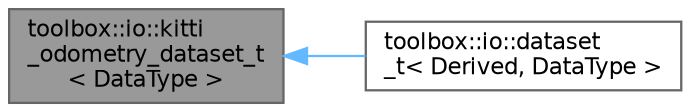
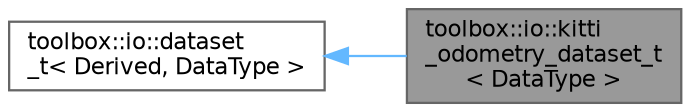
edge "toolbox::io::dataset _t< Derived, DataType >" -> "toolbox::io::kitti _odometry_dataset_t < DataType >": reversed
